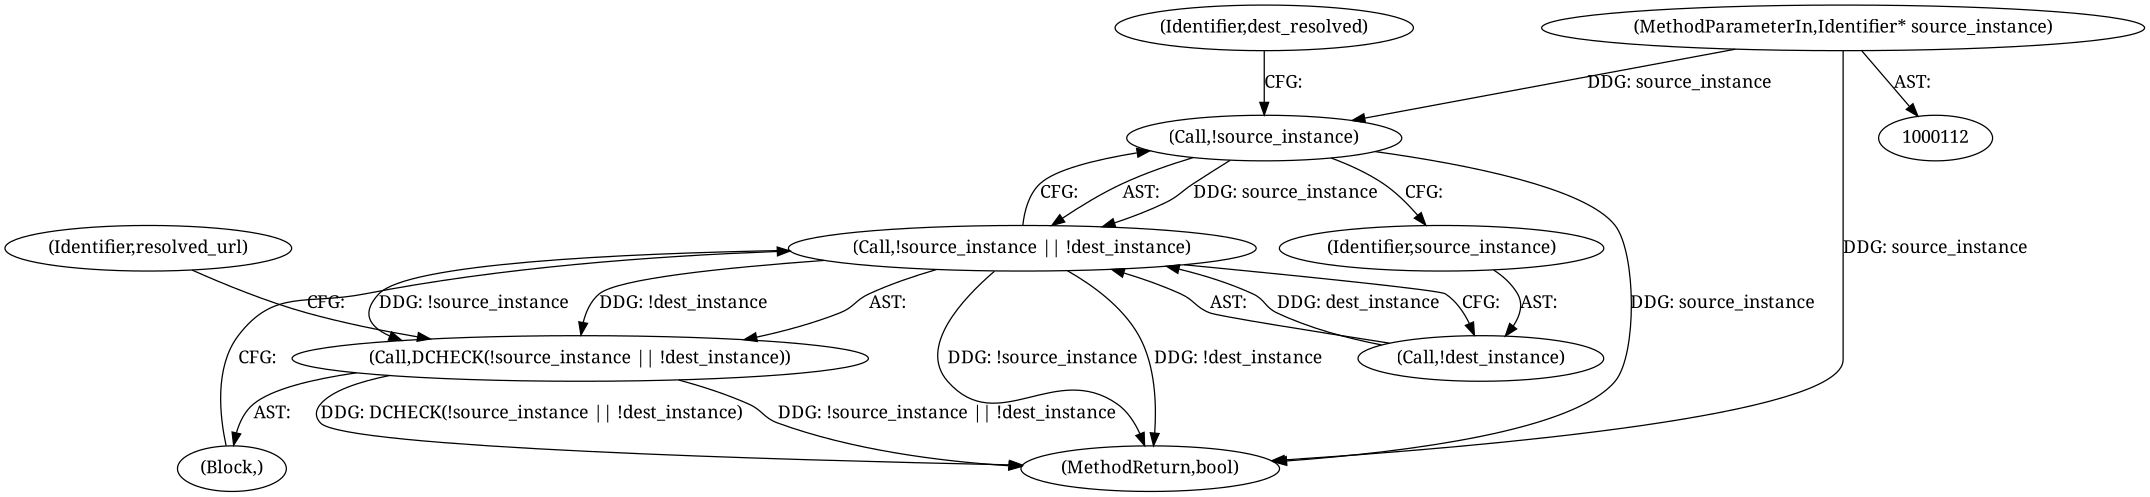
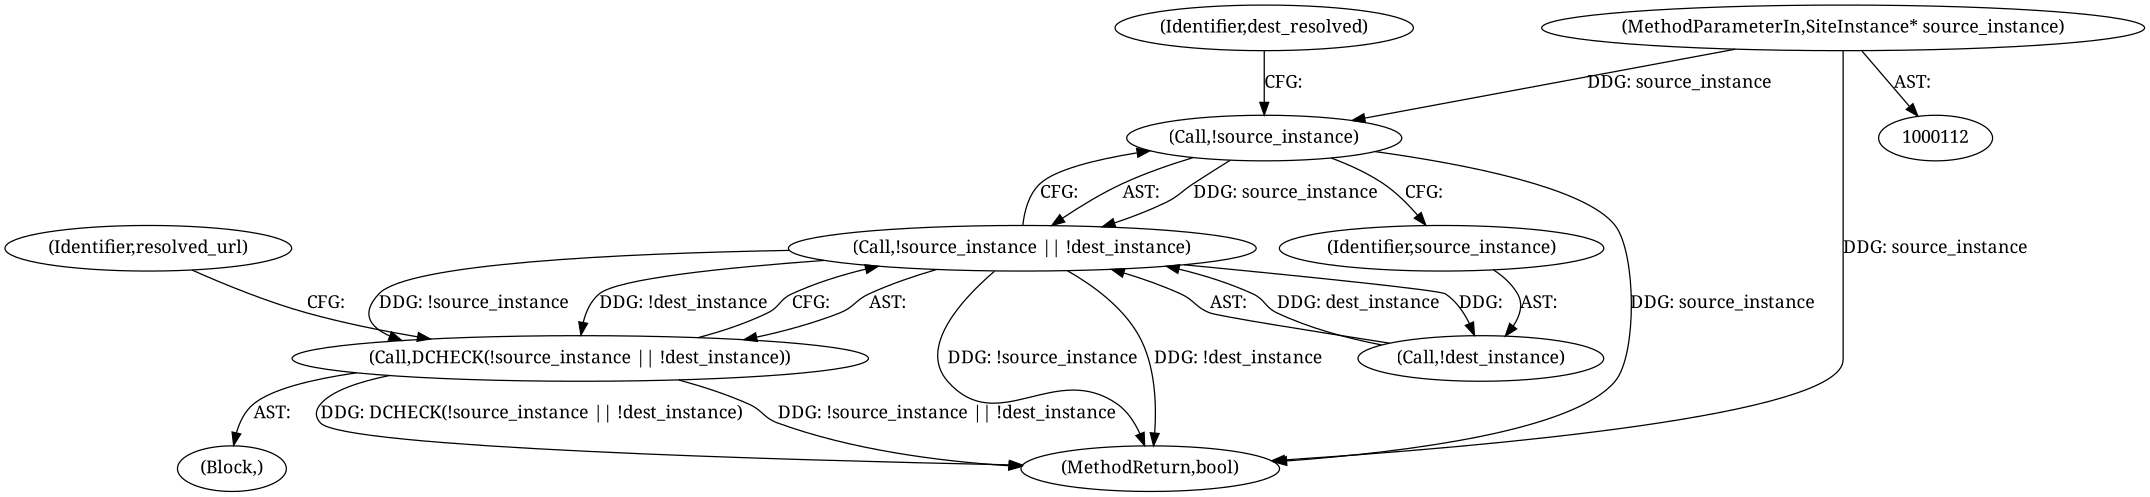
node "(MethodParameterIn,Identifier* source_instance)": label "(MethodParameterIn,Identifier* source_instance)" -> "(MethodParameterIn,SiteInstance* source_instance)"
edge "(Block,)" -> "(Call,!source_instance || !dest_instance)": now "(Call,DCHECK(!source_instance || !dest_instance))" -> "(Call,!source_instance || !dest_instance)"
edge "(Call,!source_instance || !dest_instance)" -> "(Call,!dest_instance)": label "CFG: " -> "DDG: "
